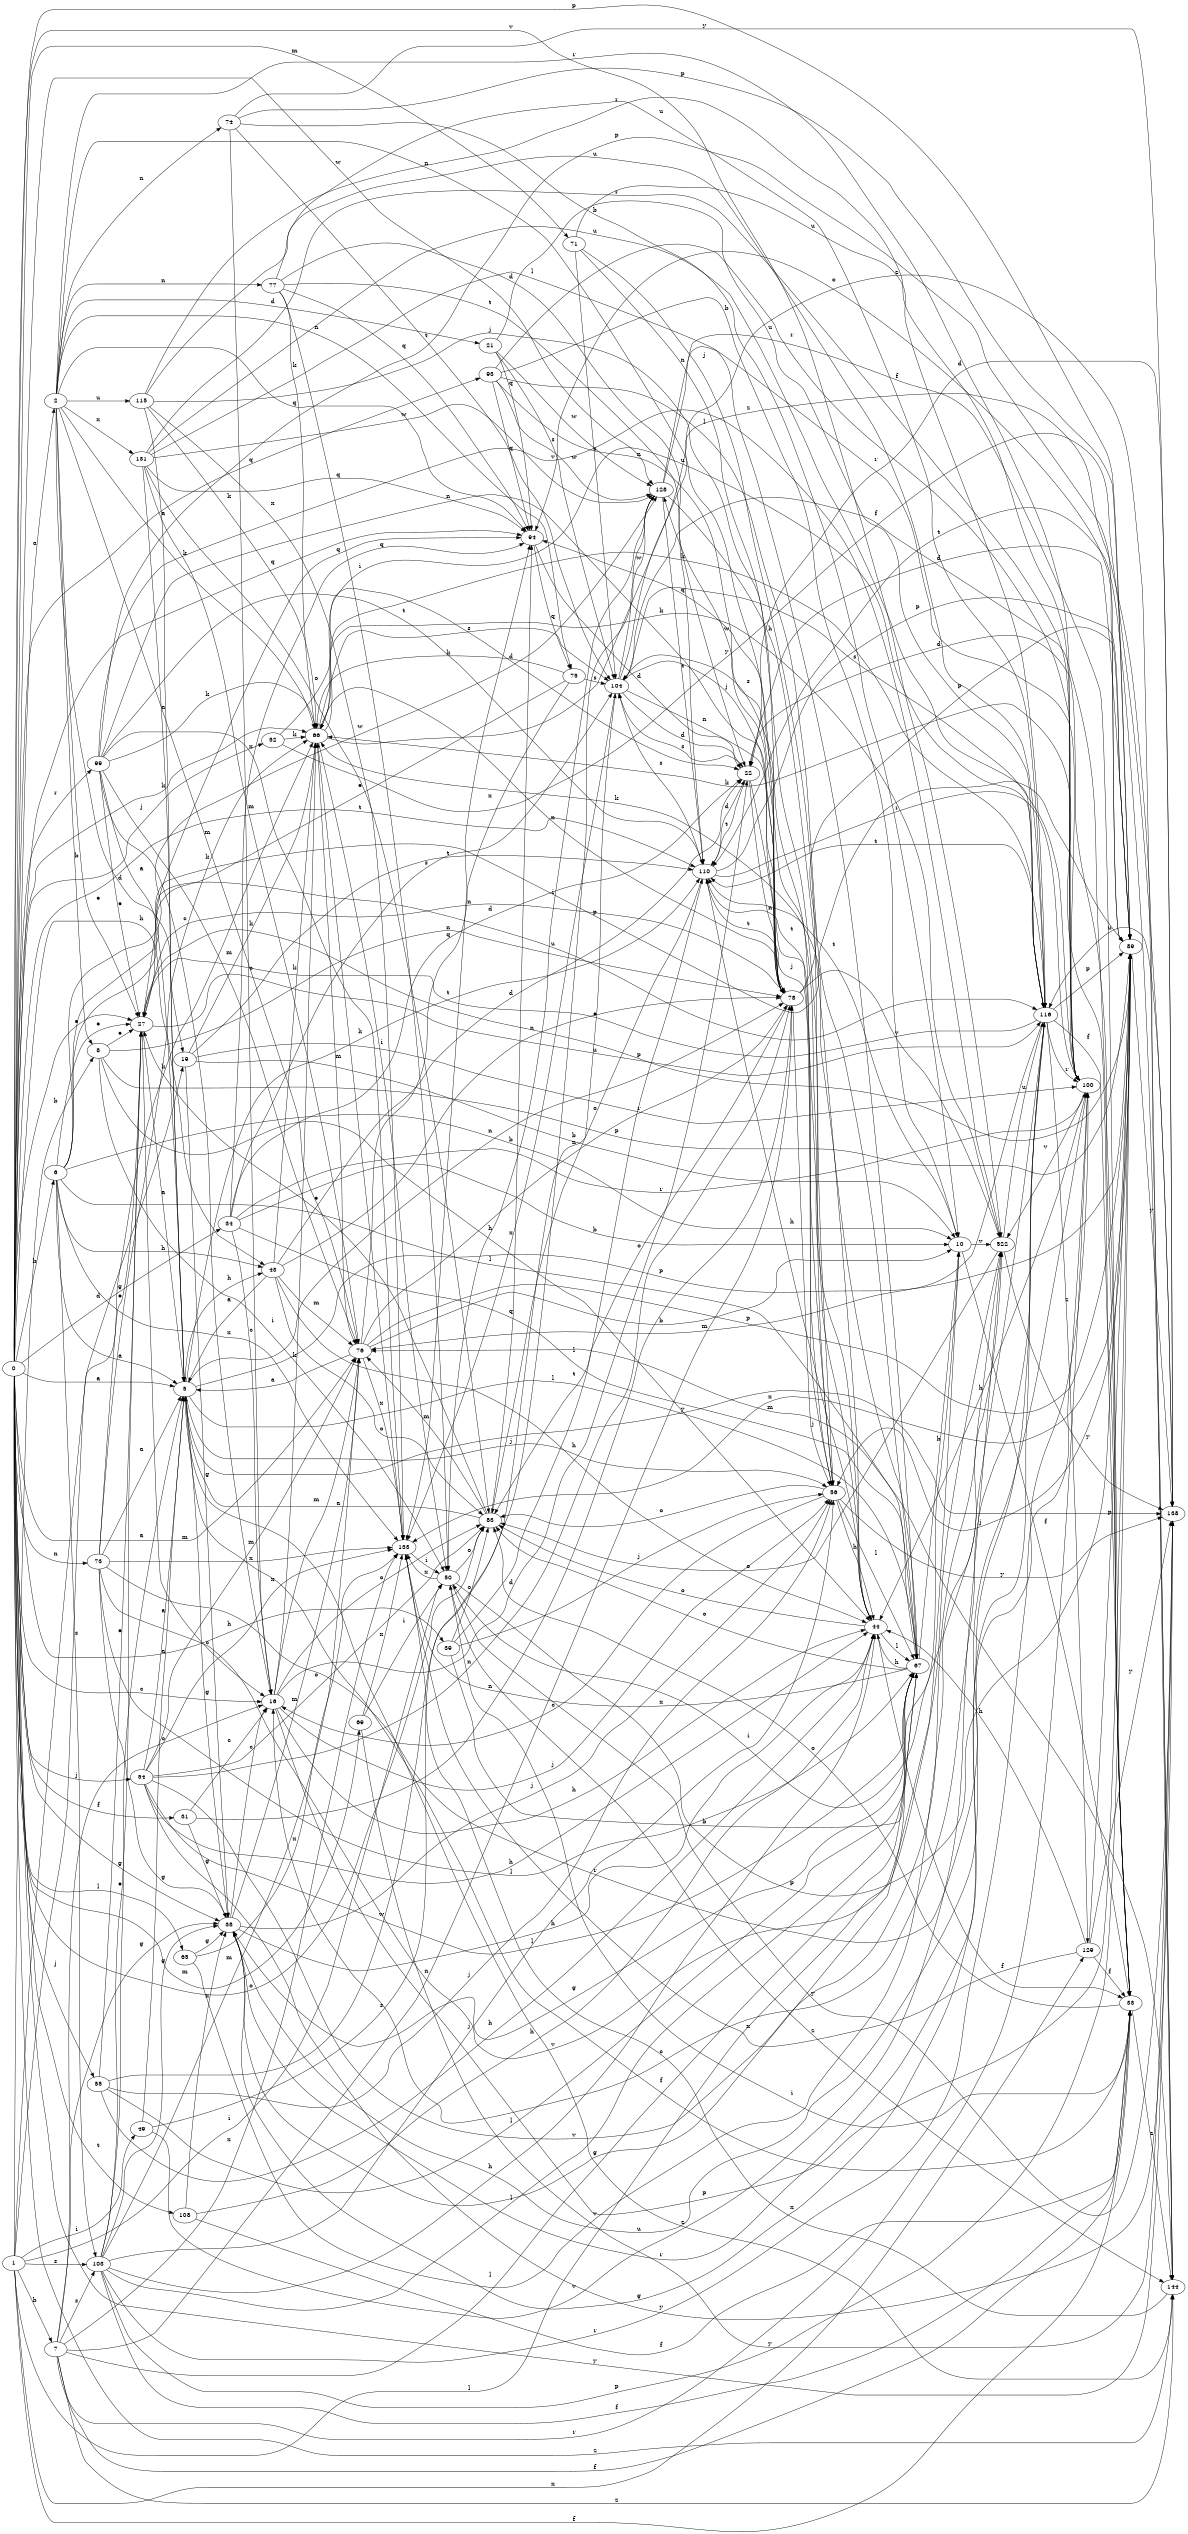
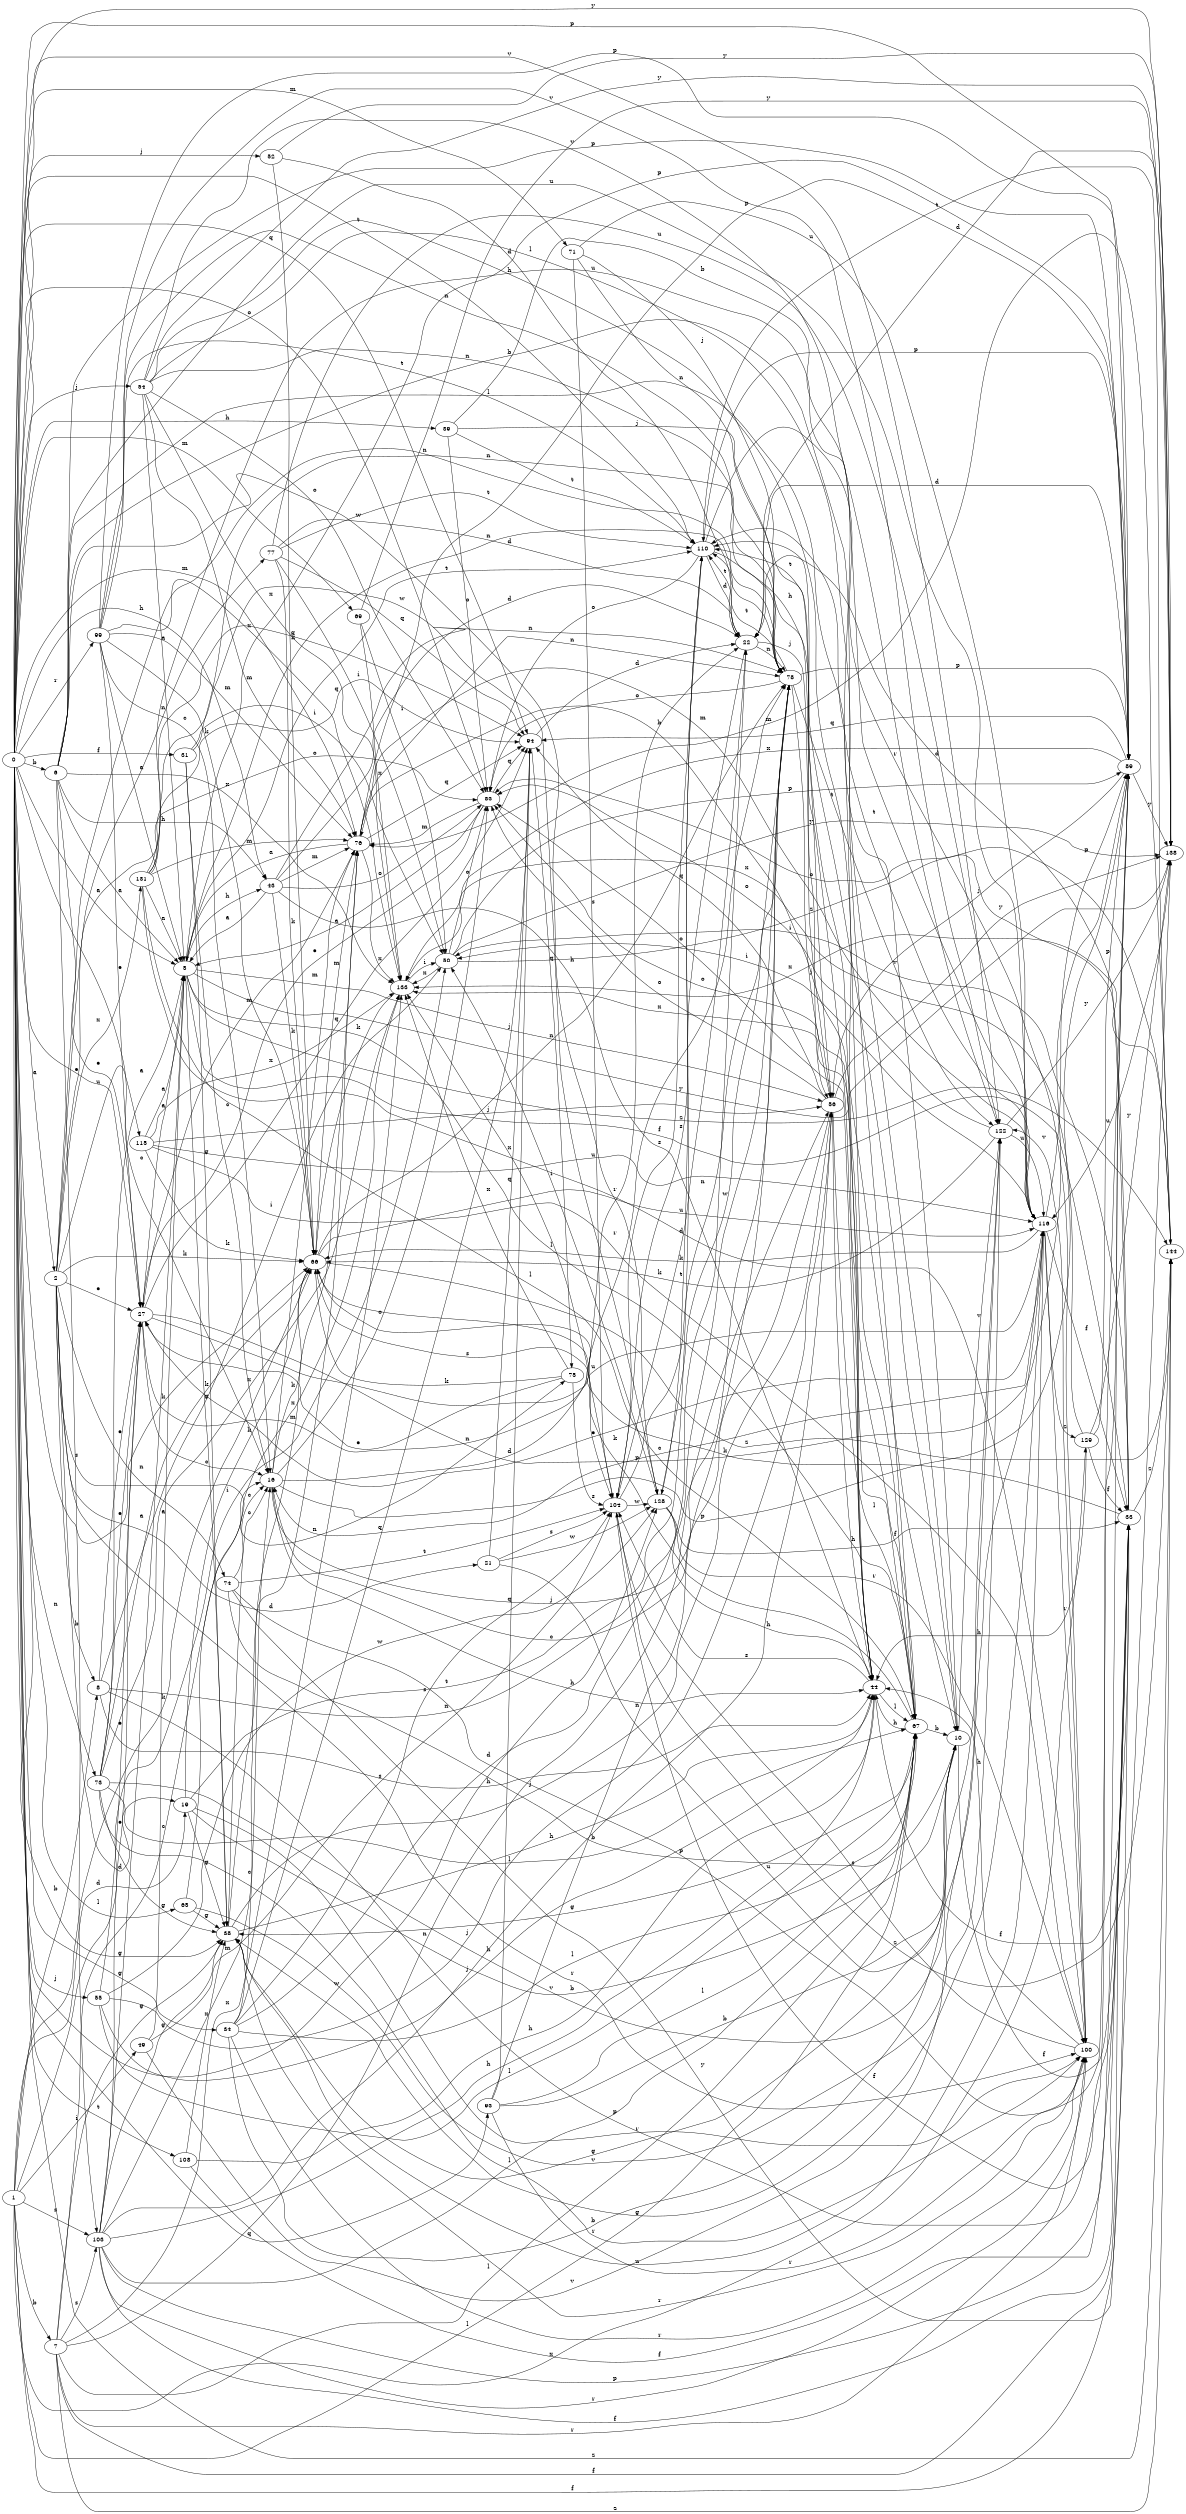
edge "89" -> "94": label "o" -> "q"
edge "93" -> "128": removed, label "w"
edge "2" -> "76": now "27" -> "76"
edge "104" -> "56": removed, label "j"
edge "66" -> "50": now "31" -> "50"
node "522": label "522" -> "122"
